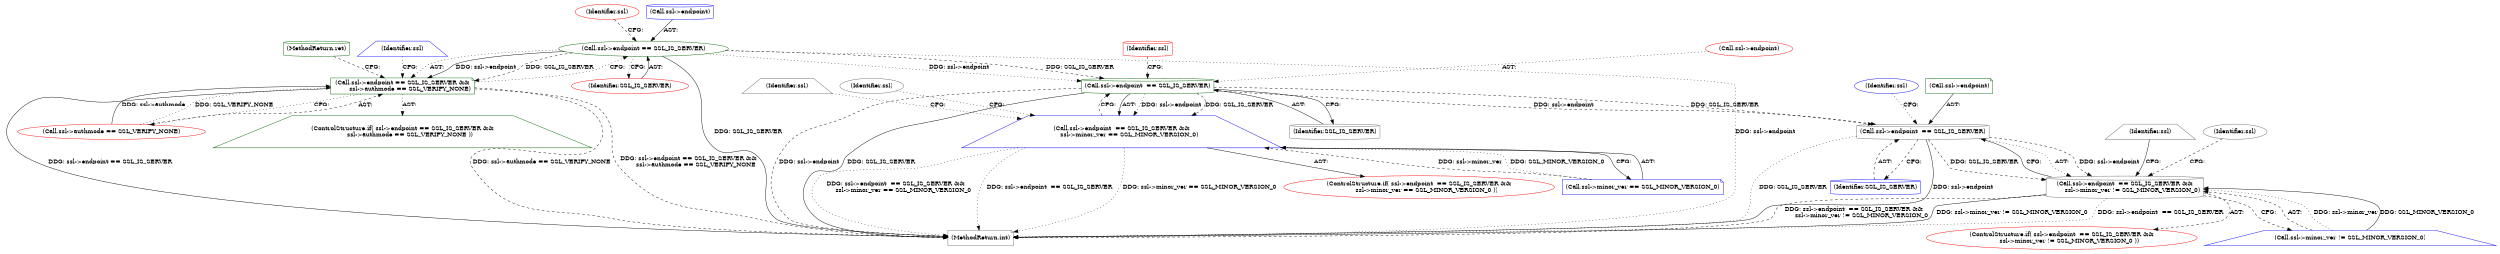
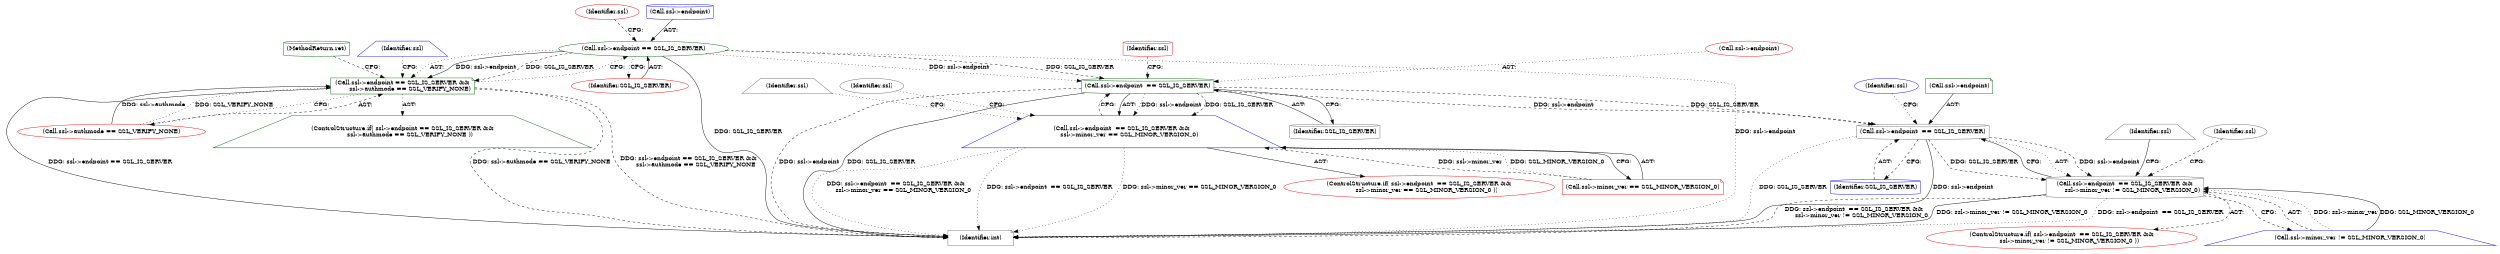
node "(Call,ssl->minor_ver == SSL_MINOR_VERSION_0)": color blue -> red
node "(MethodReturn,int)": label "(MethodReturn,int)" -> "(Identifier,int)"
